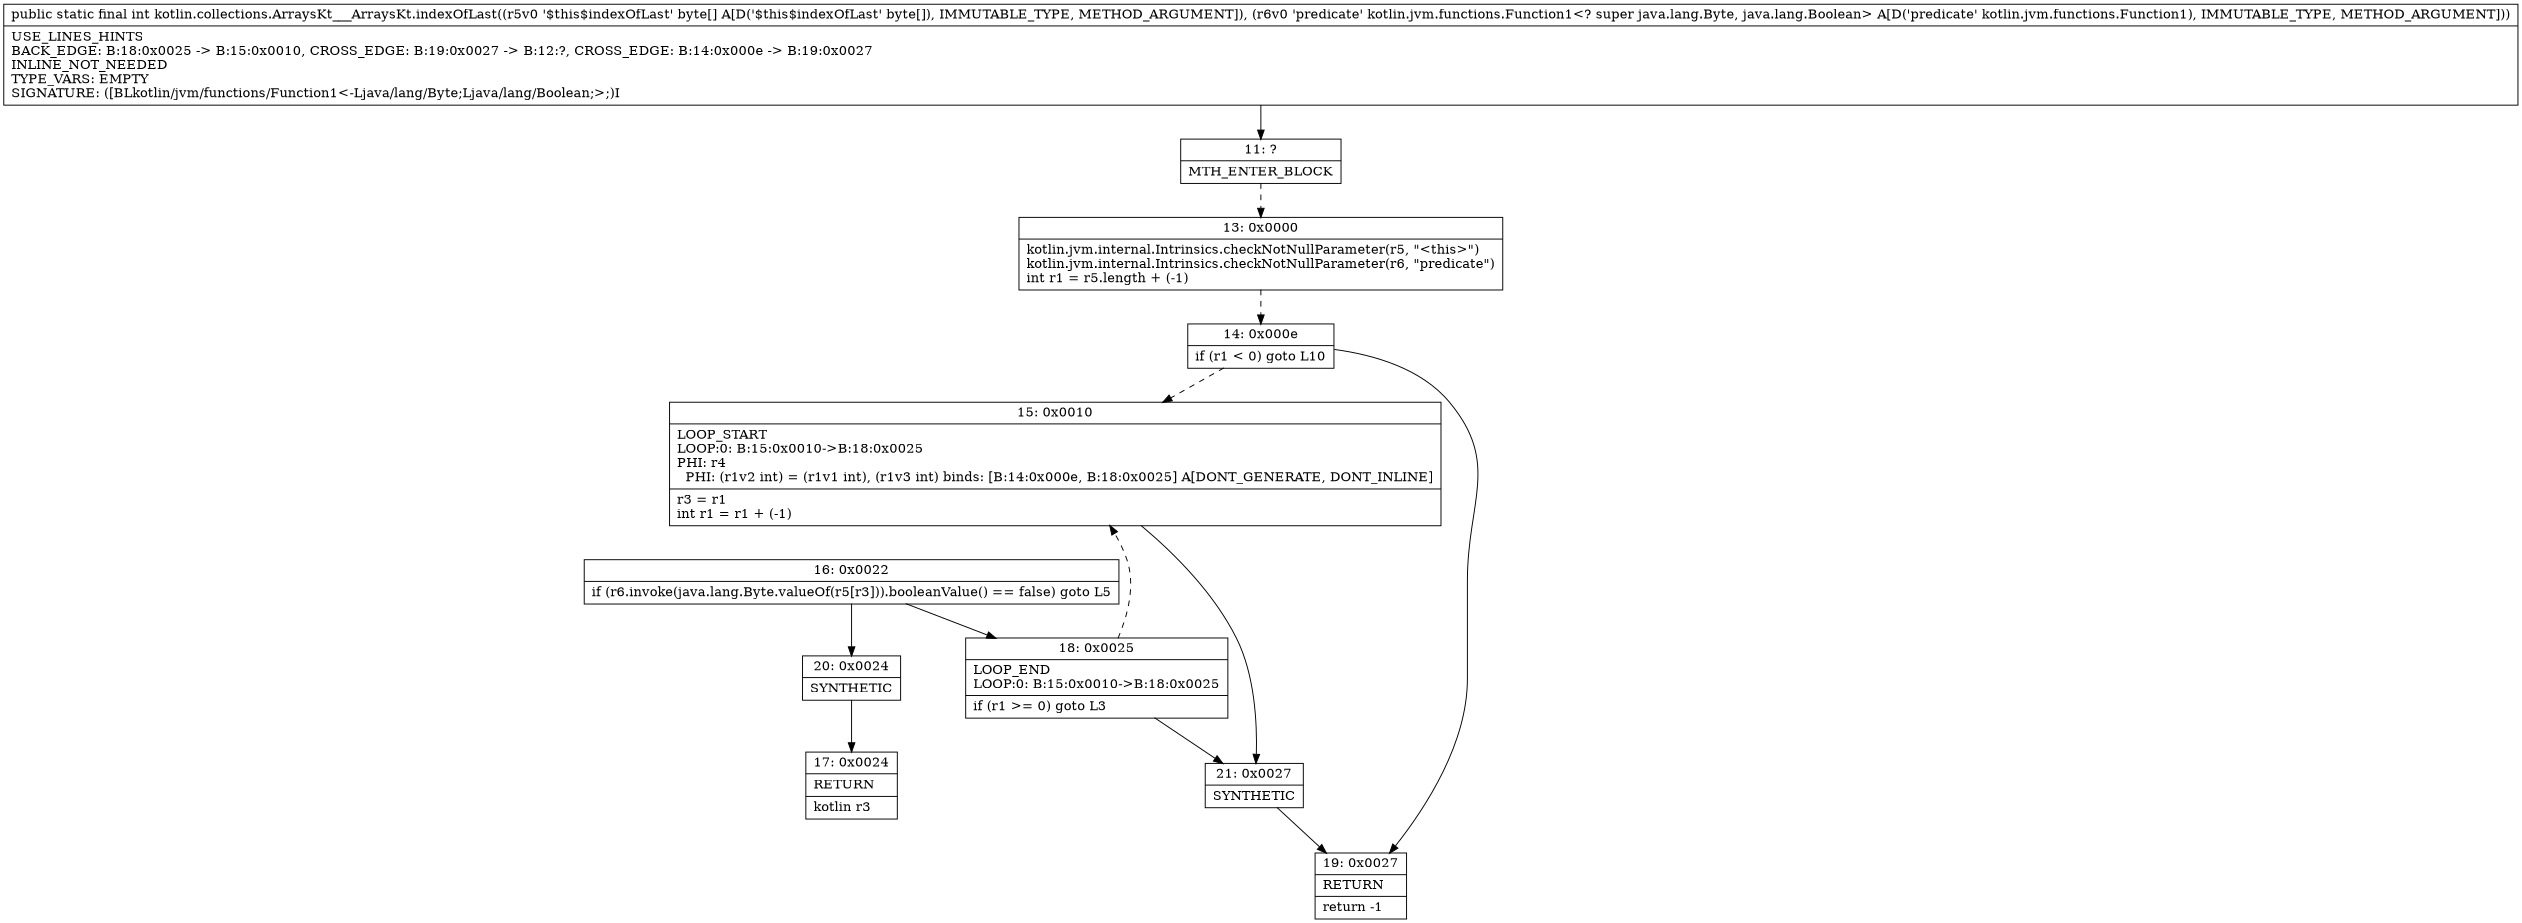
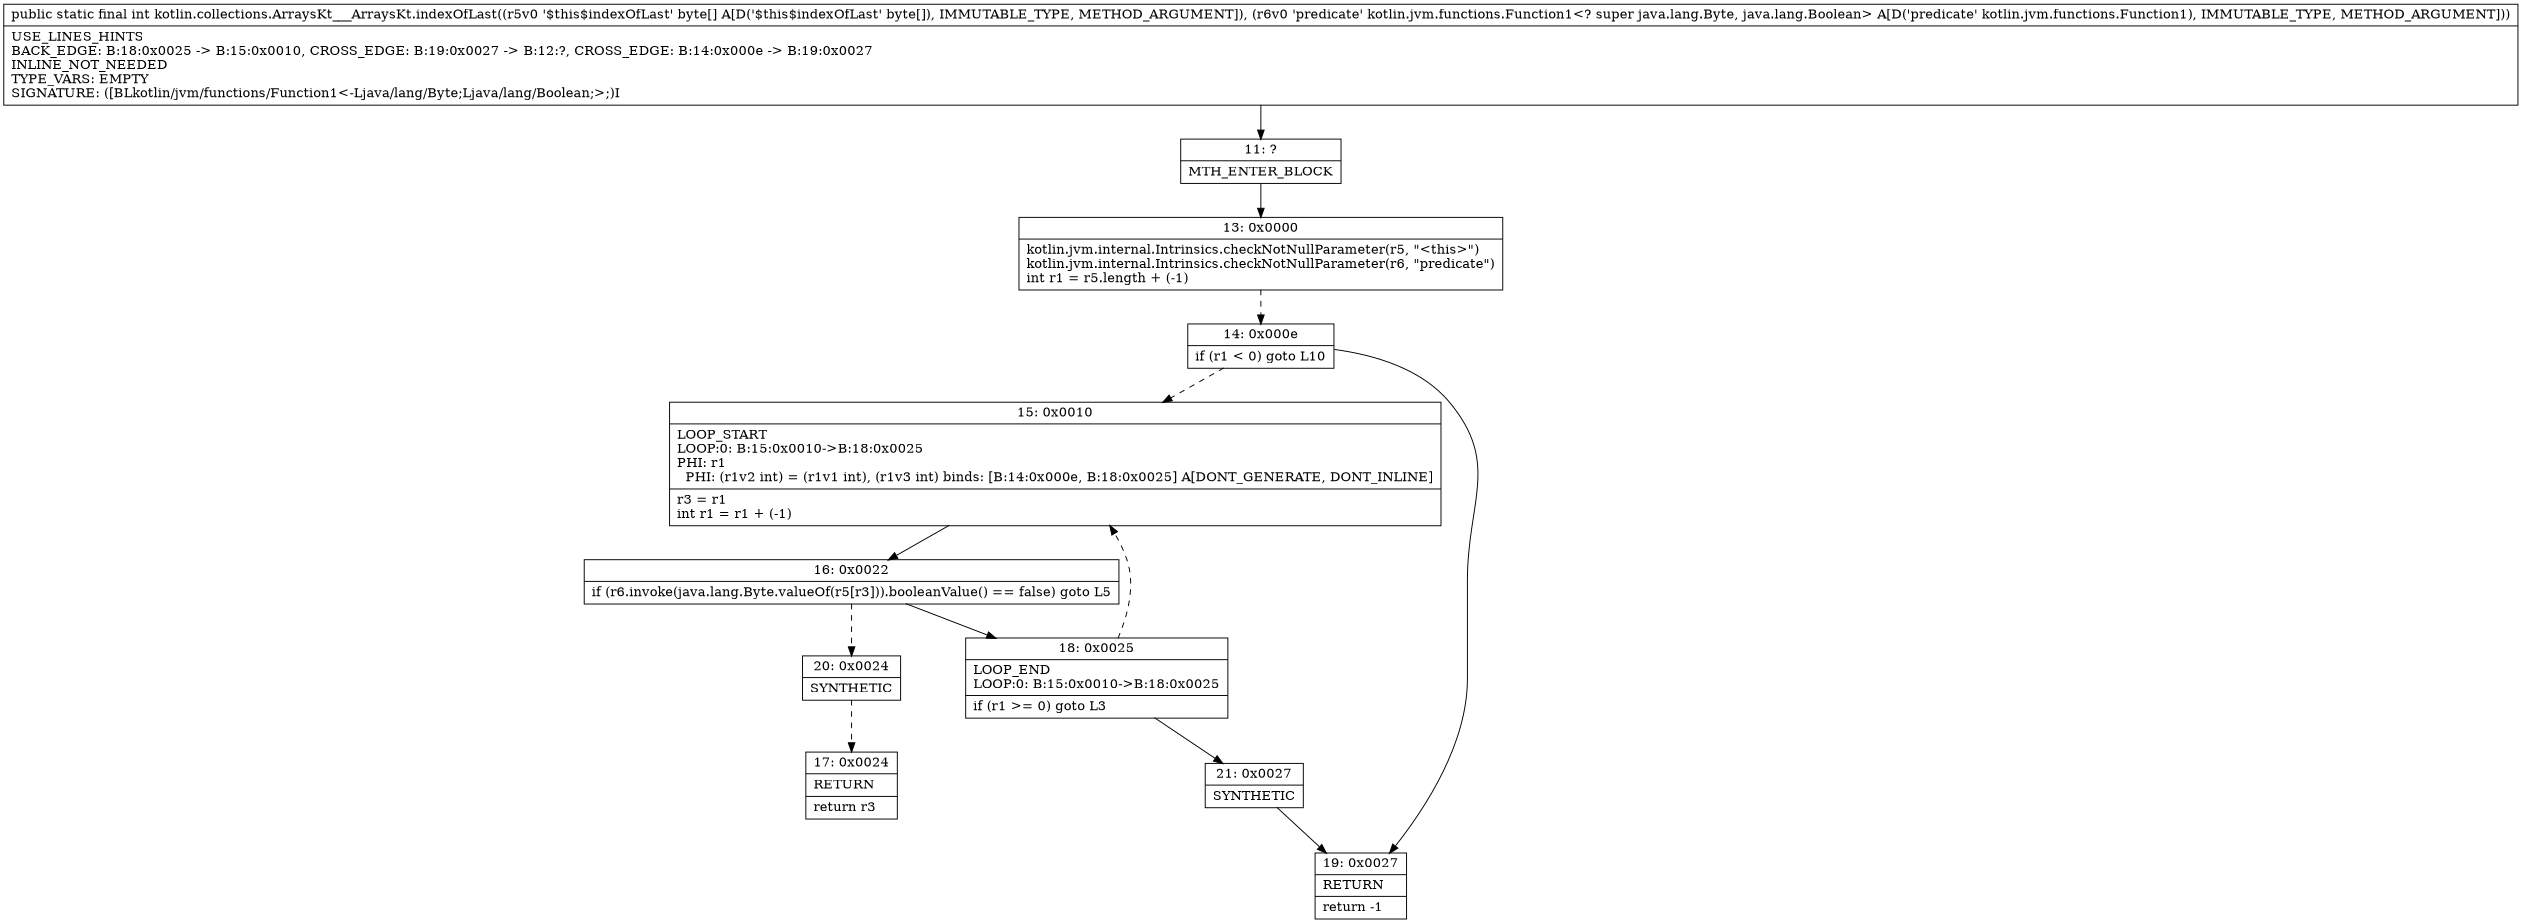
edge "11: ?" -> "13: 0x0000": style dashed -> solid
node "15: 0x0010": text "PHI: r4" -> "PHI: r1"
edge "16: 0x0022" -> "20: 0x0024": style solid -> dashed
edge "15: 0x0010" -> "21: 0x0027": now "15: 0x0010" -> "16: 0x0022"
edge "20: 0x0024" -> "17: 0x0024": style solid -> dashed
node "17: 0x0024": text "kotlin r3" -> "return r3"
